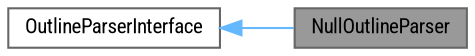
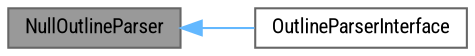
edge "NullOutlineParser" -> "OutlineParserInterface": reversed
